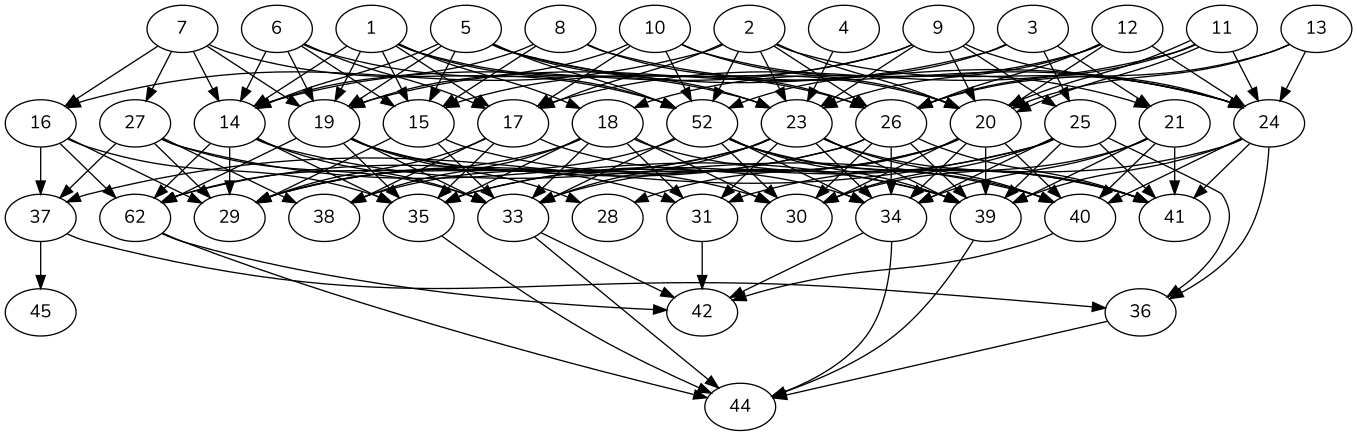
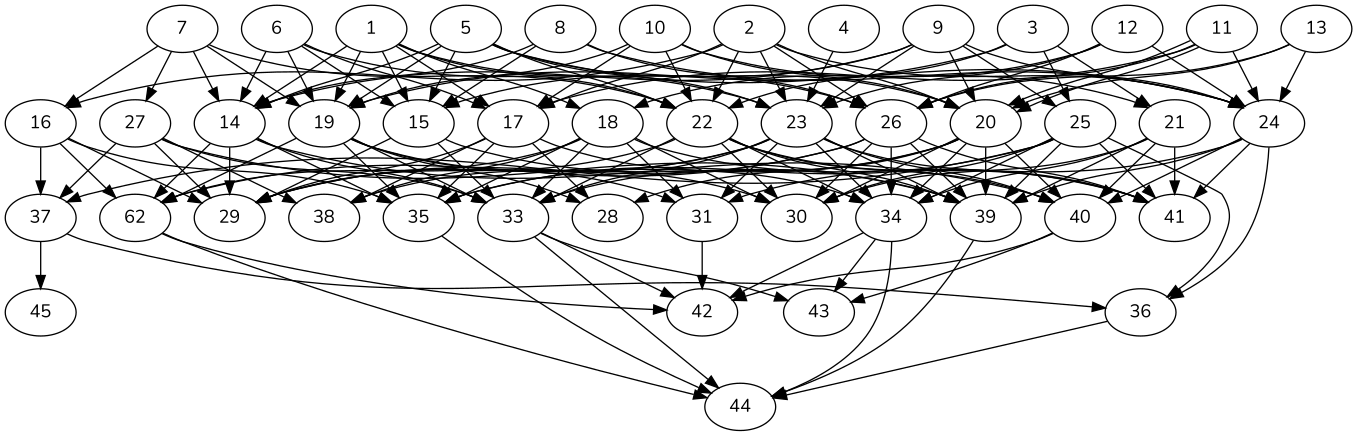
edge "12" -> "20": removed
node "52": label "52" -> "22"
edge "17" -> "28": added
node "43": added
